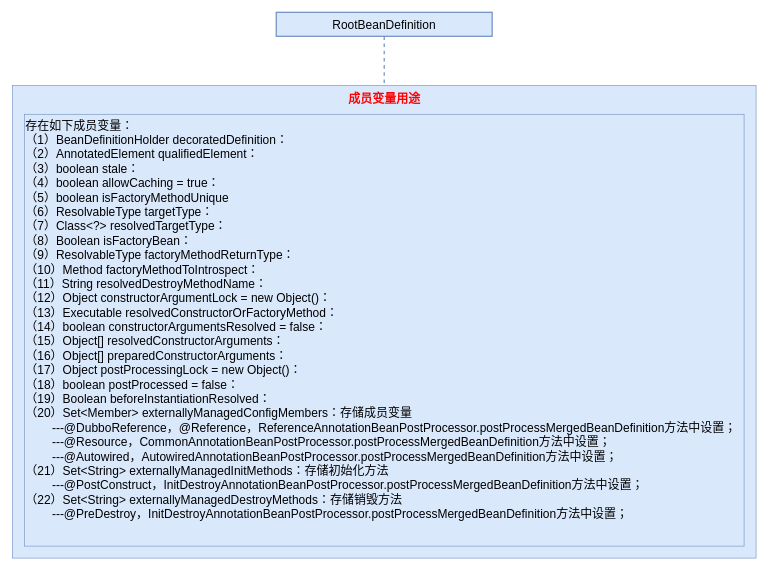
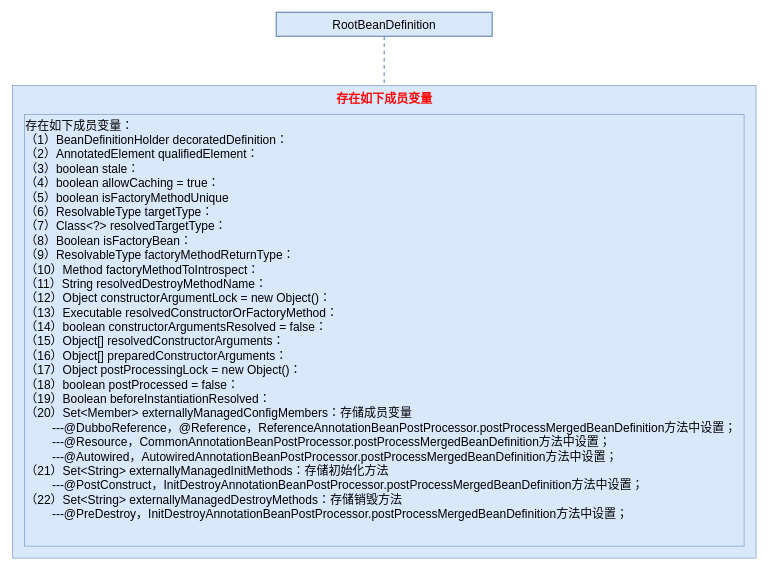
node "成员变量用途": label "成员变量用途" -> "存在如下成员变量"
